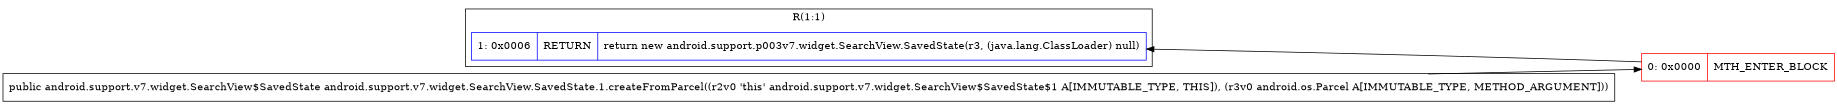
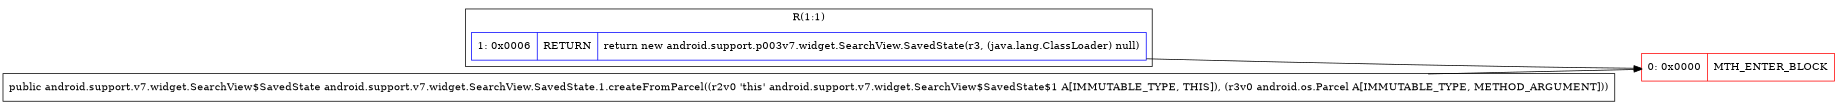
edge "0: 0x0000" -> "1: 0x0006": reversed
